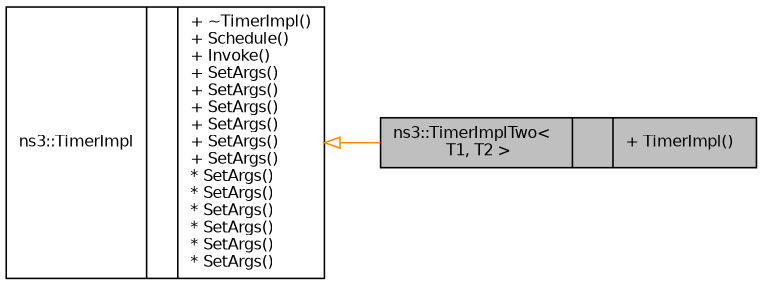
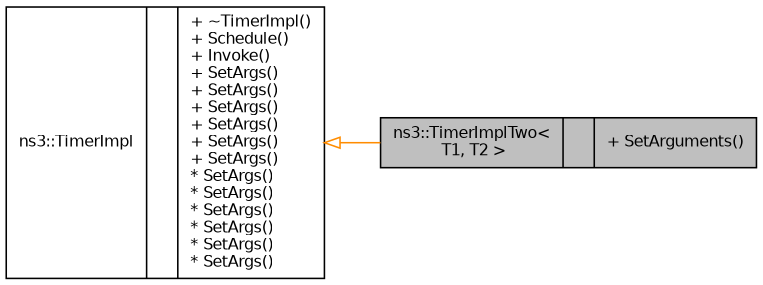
node "ns3::TimerImplTwo<": text "+ TimerImpl()" -> "+ SetArguments()"
